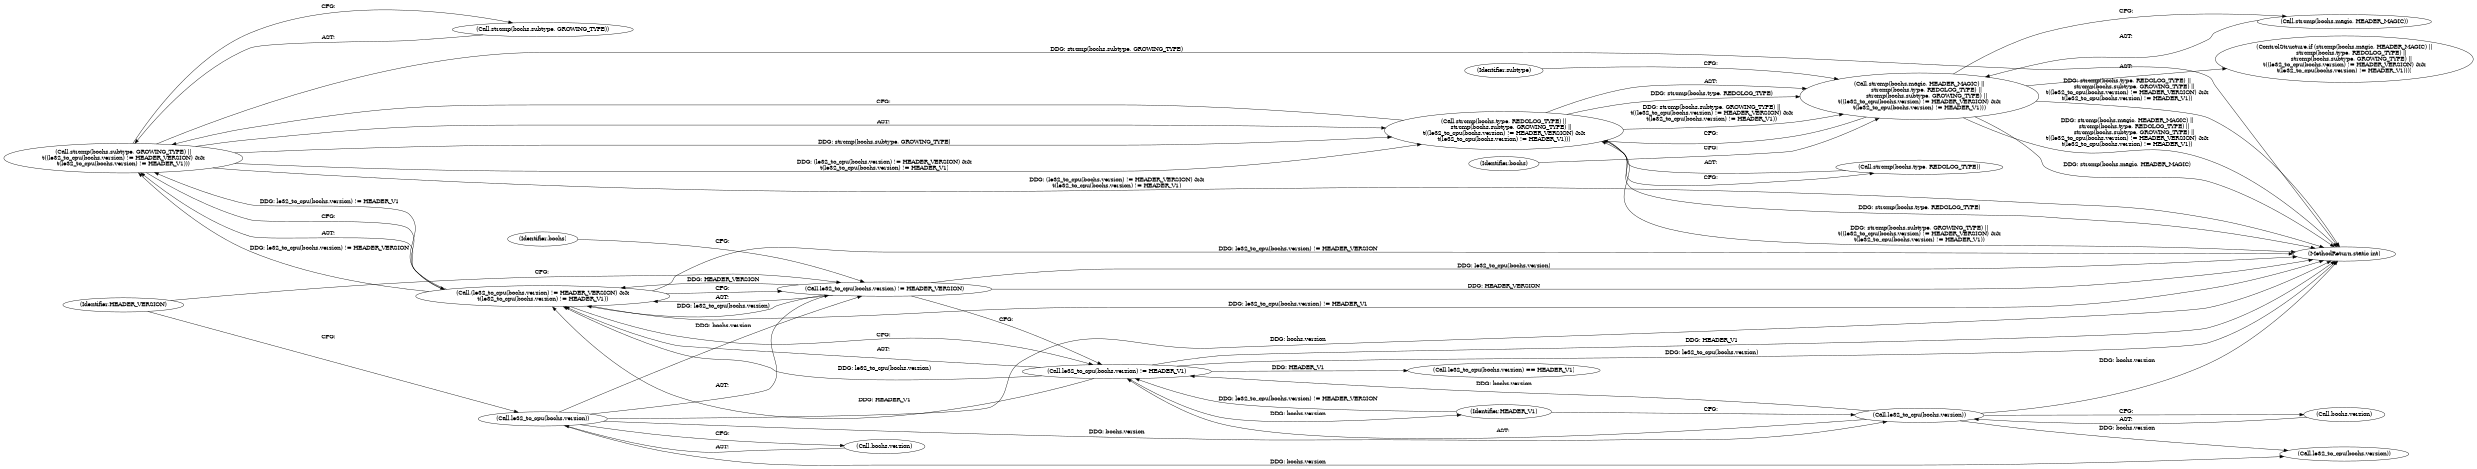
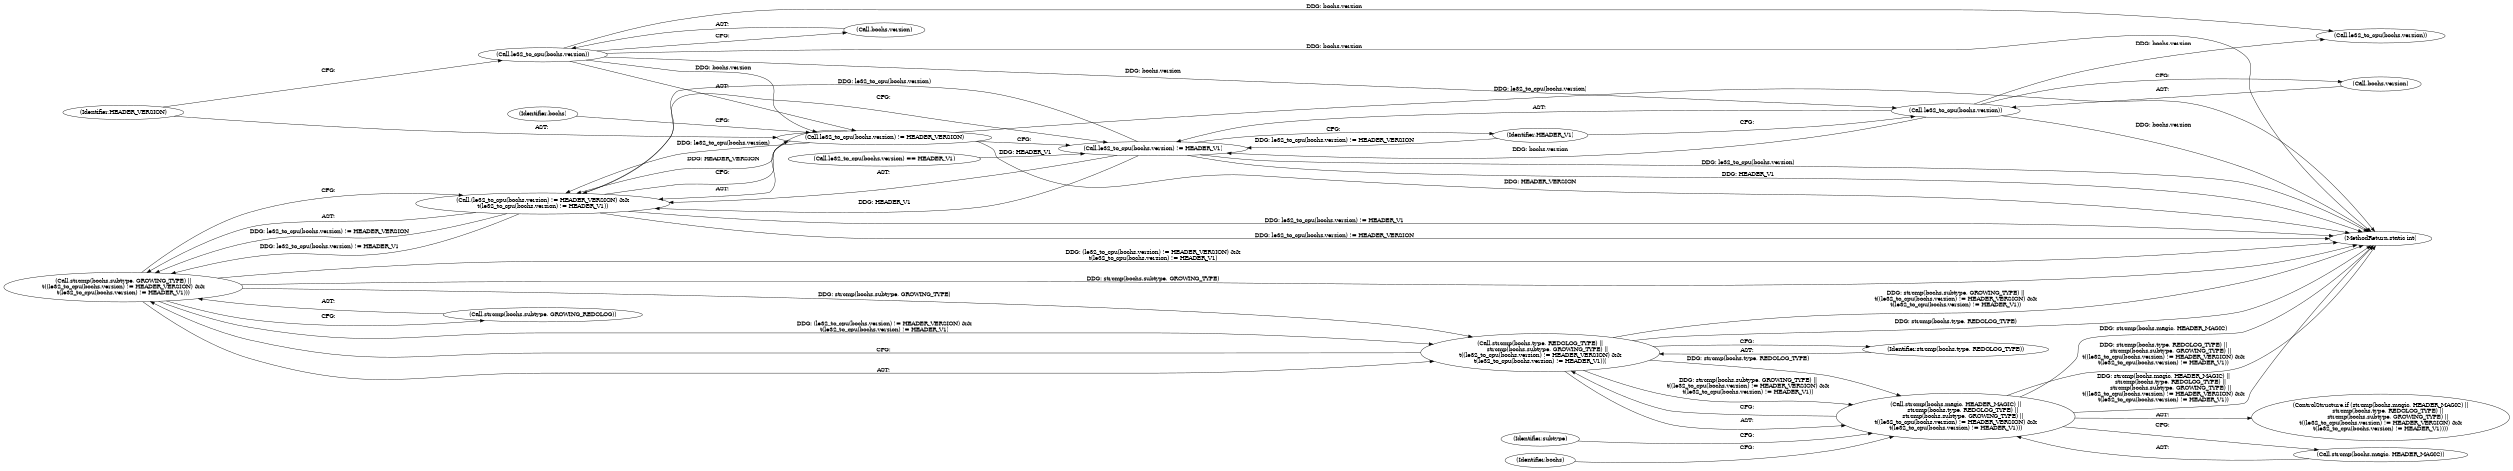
node "(Call,strcmp(bochs.subtype, GROWING_TYPE))": label "(Call,strcmp(bochs.subtype, GROWING_TYPE))" -> "(Call,strcmp(bochs.subtype, GROWING_REDOLOG))"
node "(Call,strcmp(bochs.type, REDOLOG_TYPE))": label "(Call,strcmp(bochs.type, REDOLOG_TYPE))" -> "(Identifier,strcmp(bochs.type, REDOLOG_TYPE))"
edge "(Identifier,HEADER_VERSION)" -> "(Call,le32_to_cpu(bochs.version) != HEADER_VERSION)": label "CFG: " -> "AST: "
edge "(Call,le32_to_cpu(bochs.version) != HEADER_V1)" -> "(Call,le32_to_cpu(bochs.version) == HEADER_V1)": reversed
edge "(Call,le32_to_cpu(bochs.version) != HEADER_V1)" -> "(Identifier,HEADER_V1)": label "DDG: bochs.version" -> "CFG: "
